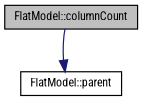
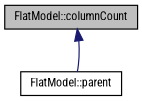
edge "FlatModel::columnCount" -> "FlatModel::parent": reversed
